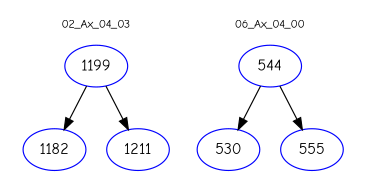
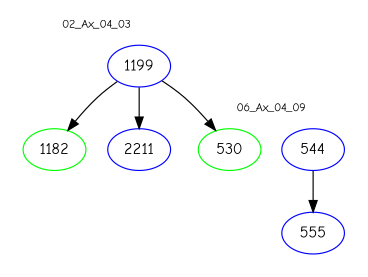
cluster "06_Ax_04_00": label "06_Ax_04_00" -> "06_Ax_04_09"
edge "544" -> "530": now "1199" -> "530"
node "1182": color blue -> green
node "1211": label "1211" -> "2211"
node "530": color blue -> green
